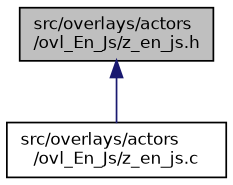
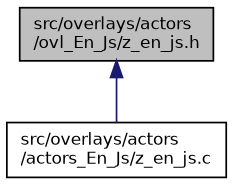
node "src/overlays/actors /ovl_En_Js/z_en_js.c": label "src/overlays/actors /ovl_En_Js/z_en_js.c" -> "src/overlays/actors /actors_En_Js/z_en_js.c"
